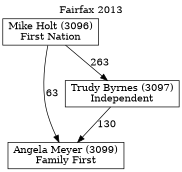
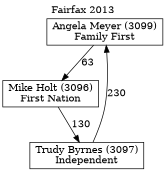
edge "Mike Holt (3096) First Nation" -> "Trudy Byrnes (3097) Independent": label "263" -> "130"
edge "Mike Holt (3096) First Nation" -> "Angela Meyer (3099) Family First": reversed
edge "Trudy Byrnes (3097) Independent" -> "Angela Meyer (3099) Family First": label "130" -> "230"
